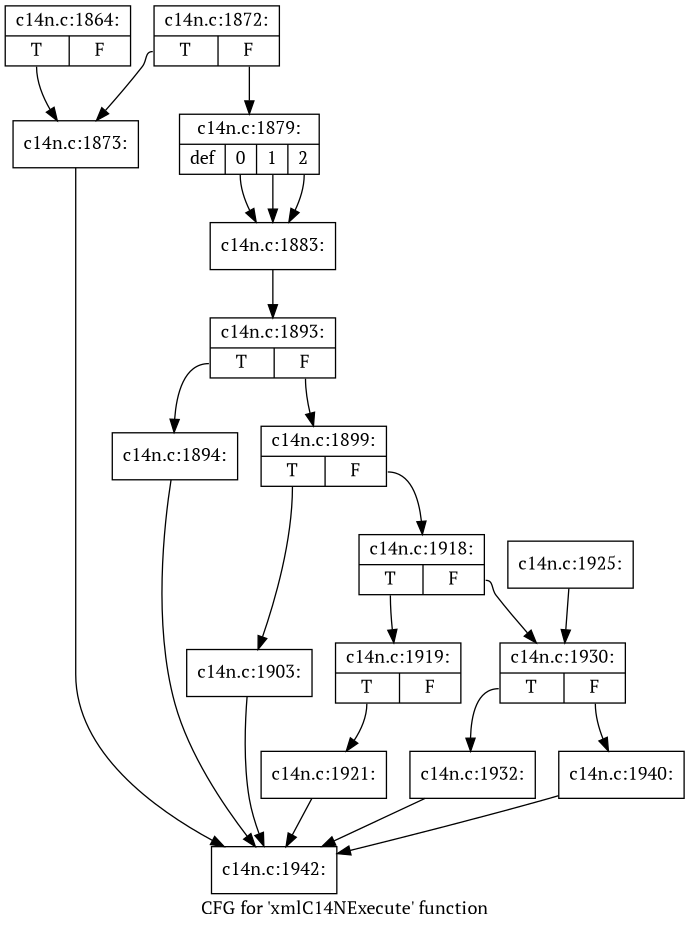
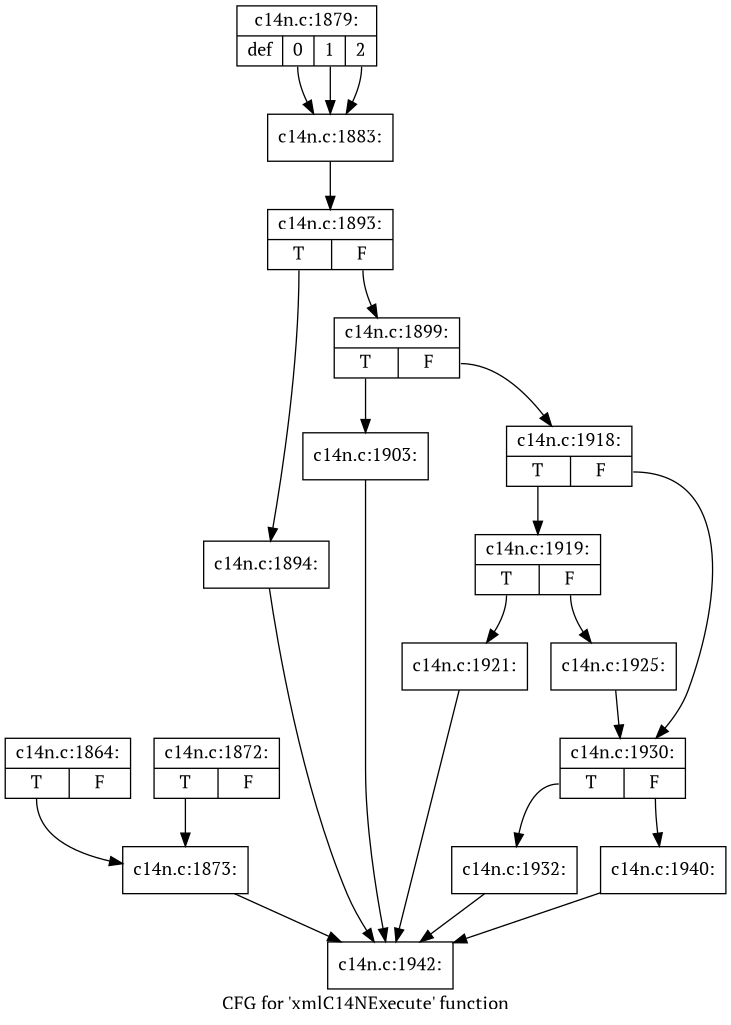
edge "c14n.c:1872:" -> "c14n.c:1879:": removed
edge "c14n.c:1919:" -> "c14n.c:1925:": added
